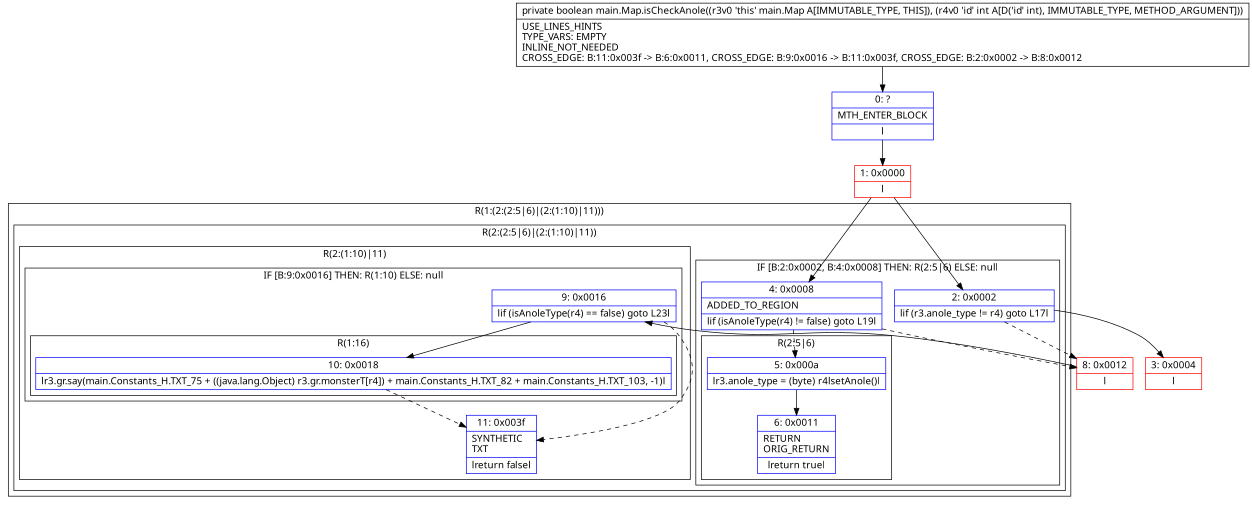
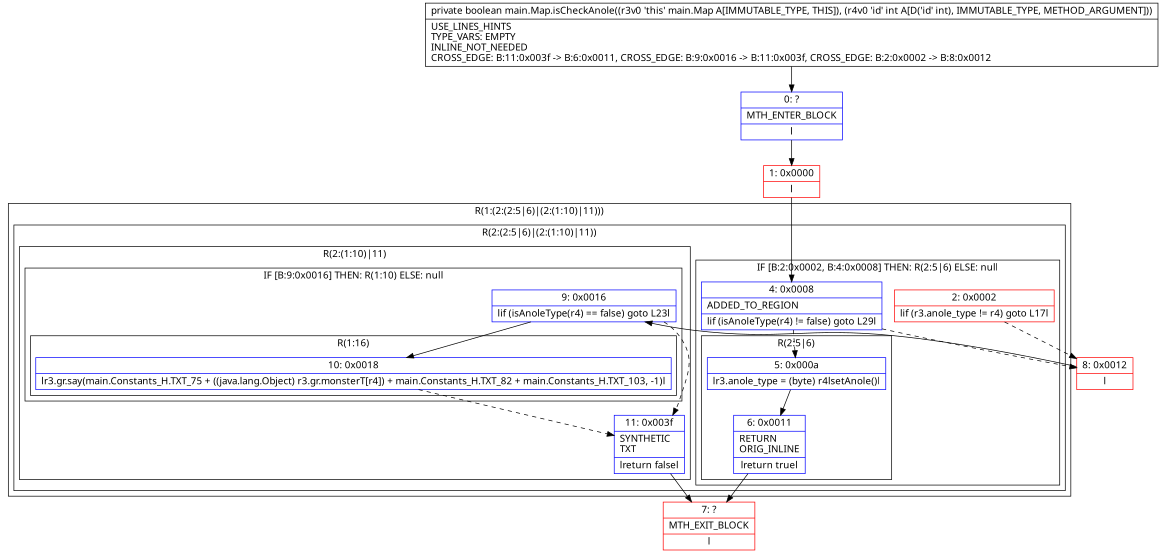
edge "1: 0x0000" -> "2: 0x0002": removed
node "2: 0x0002": color blue -> red
node "4: 0x0008": text "lif (isAnoleType(r4) != false) goto L19l" -> "lif (isAnoleType(r4) != false) goto L29l"
node "3: 0x0004": removed
node "6: 0x0011": text "ORIG_RETURN" -> "ORIG_INLINE"
node "7: ?": added
